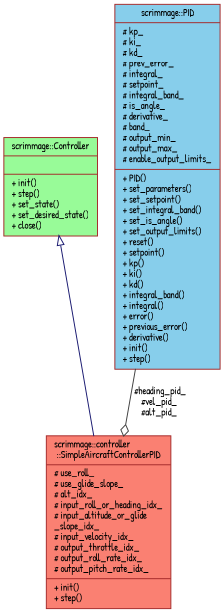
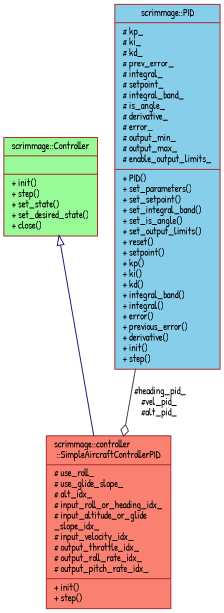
node "scrimmage::PID": text "# band_" -> "# error_"
